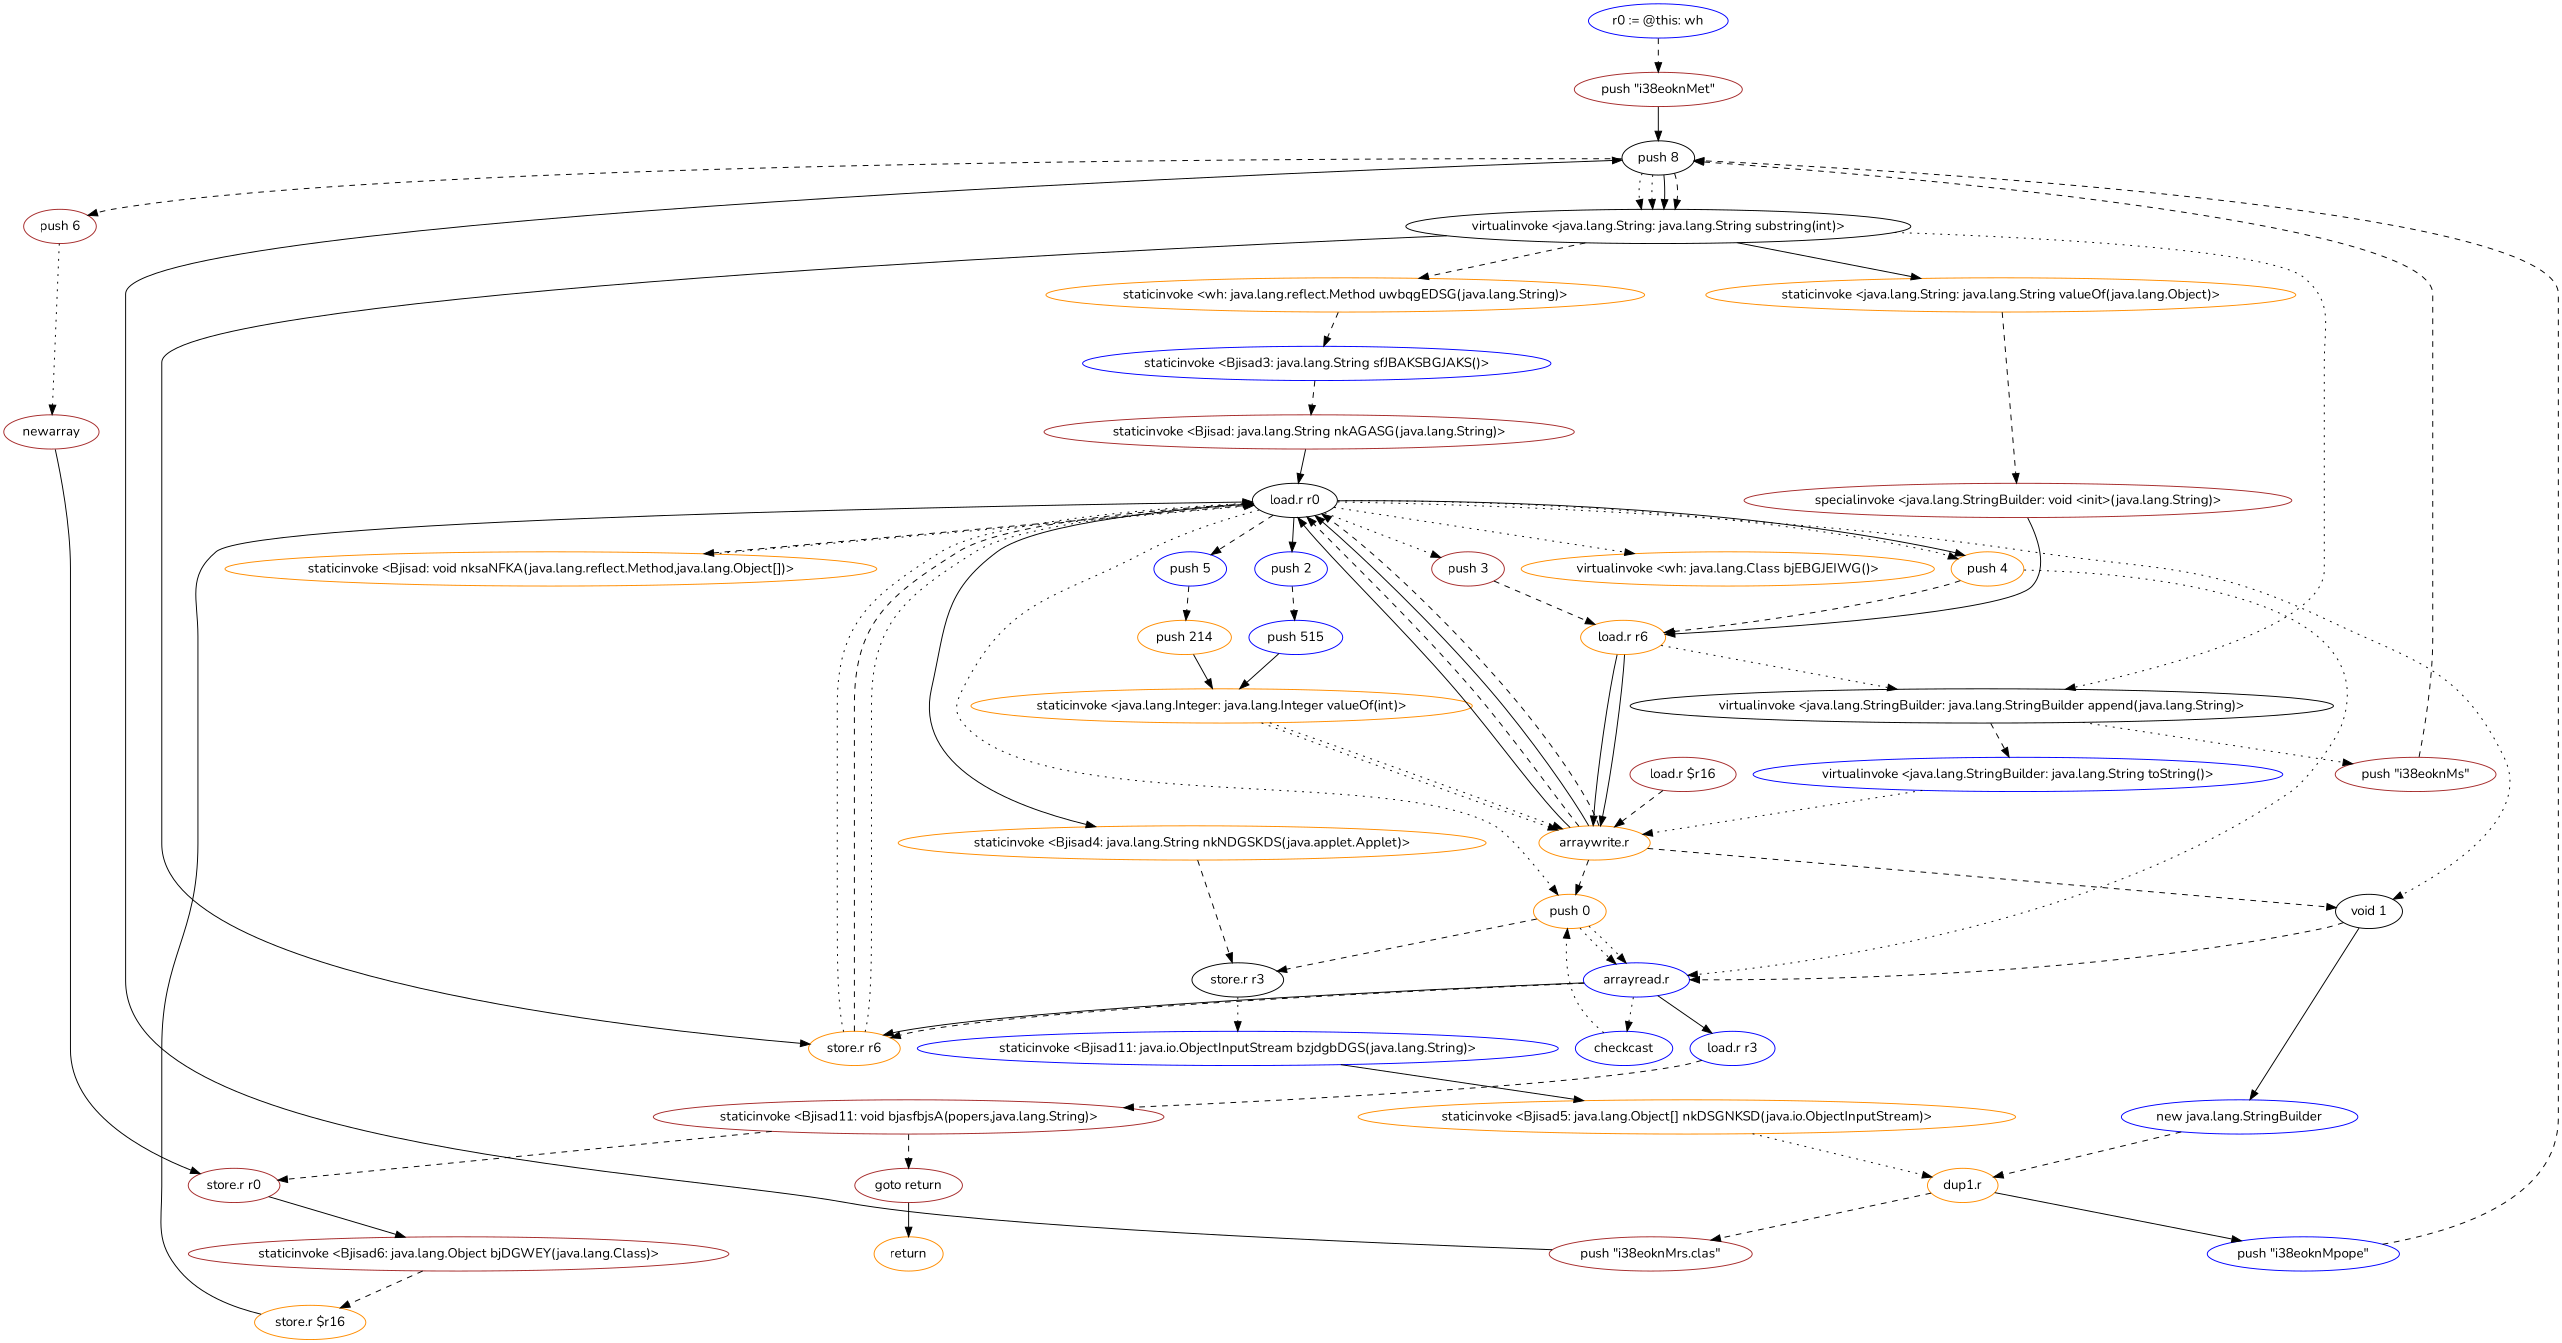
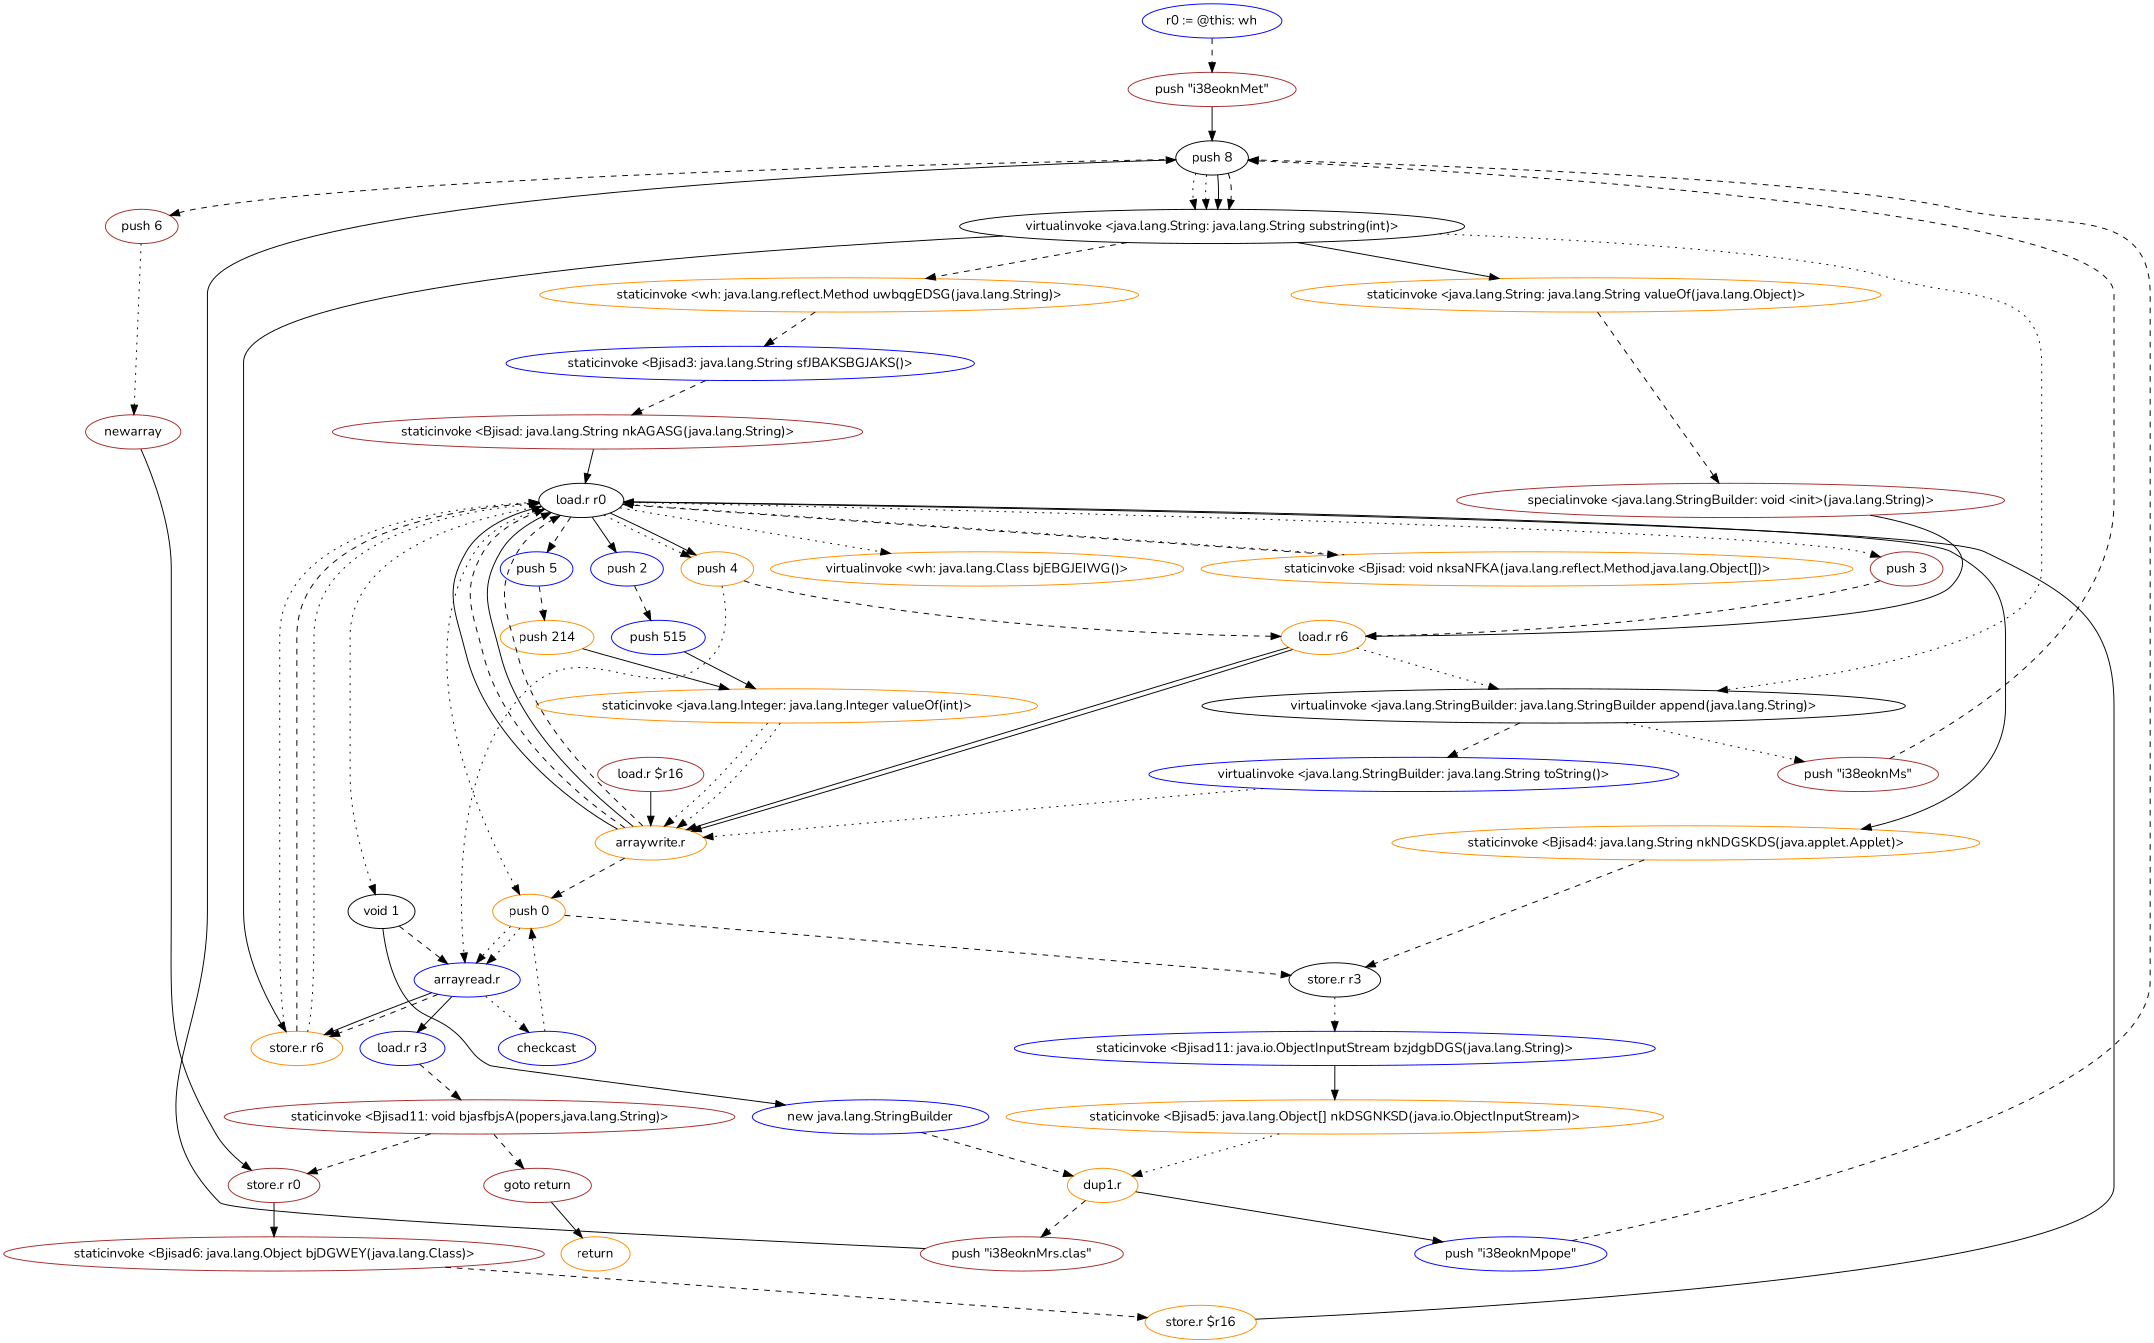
edge "load.r $r16" -> "arraywrite.r": style dashed -> solid
edge "arraywrite.r" -> "void 1": removed
